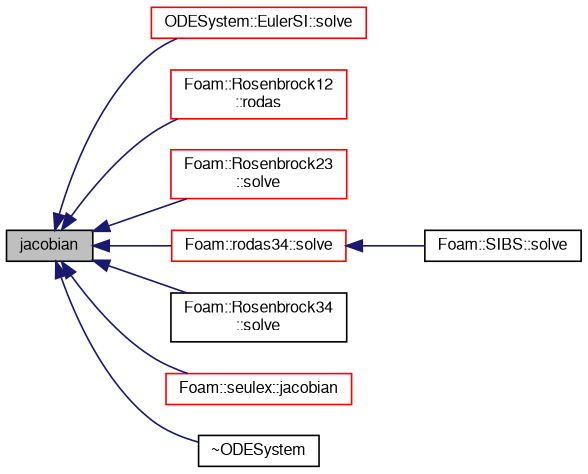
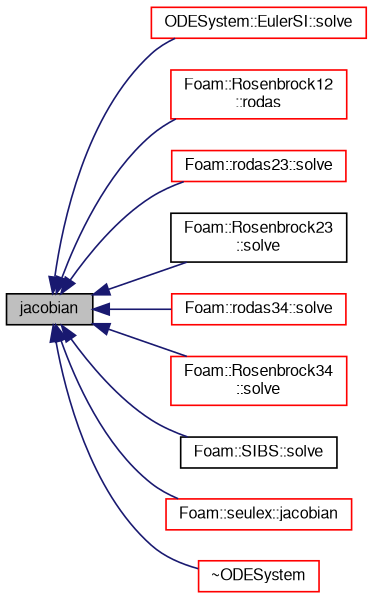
node "Foam::rodas23::solve": added
node "Foam::Rosenbrock23 ::solve": color red -> black
edge "Foam::SIBS::solve" -> "Foam::rodas34::solve": now "Foam::SIBS::solve" -> "jacobian"
node "Foam::Rosenbrock34 ::solve": color black -> red
node "~ODESystem": color black -> red
